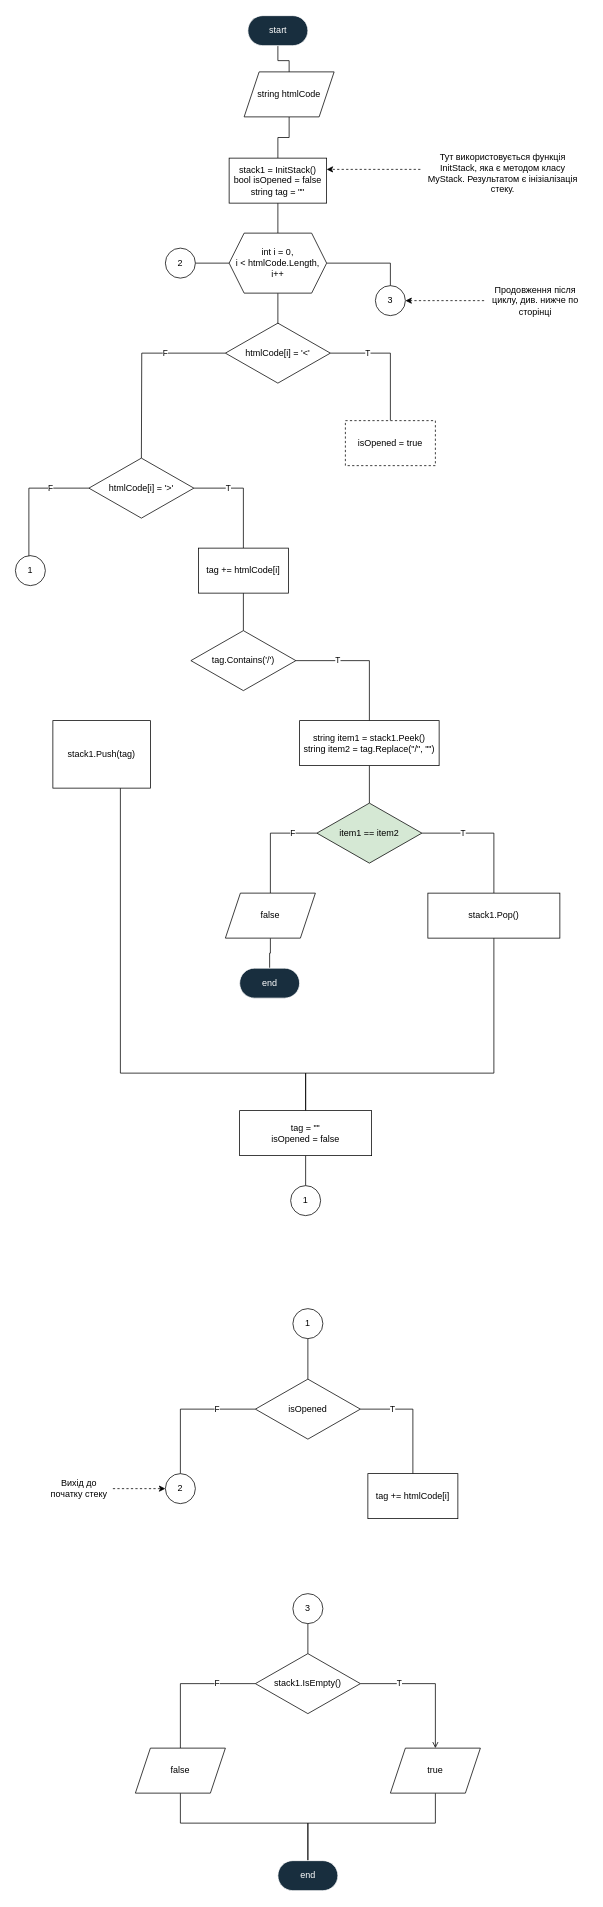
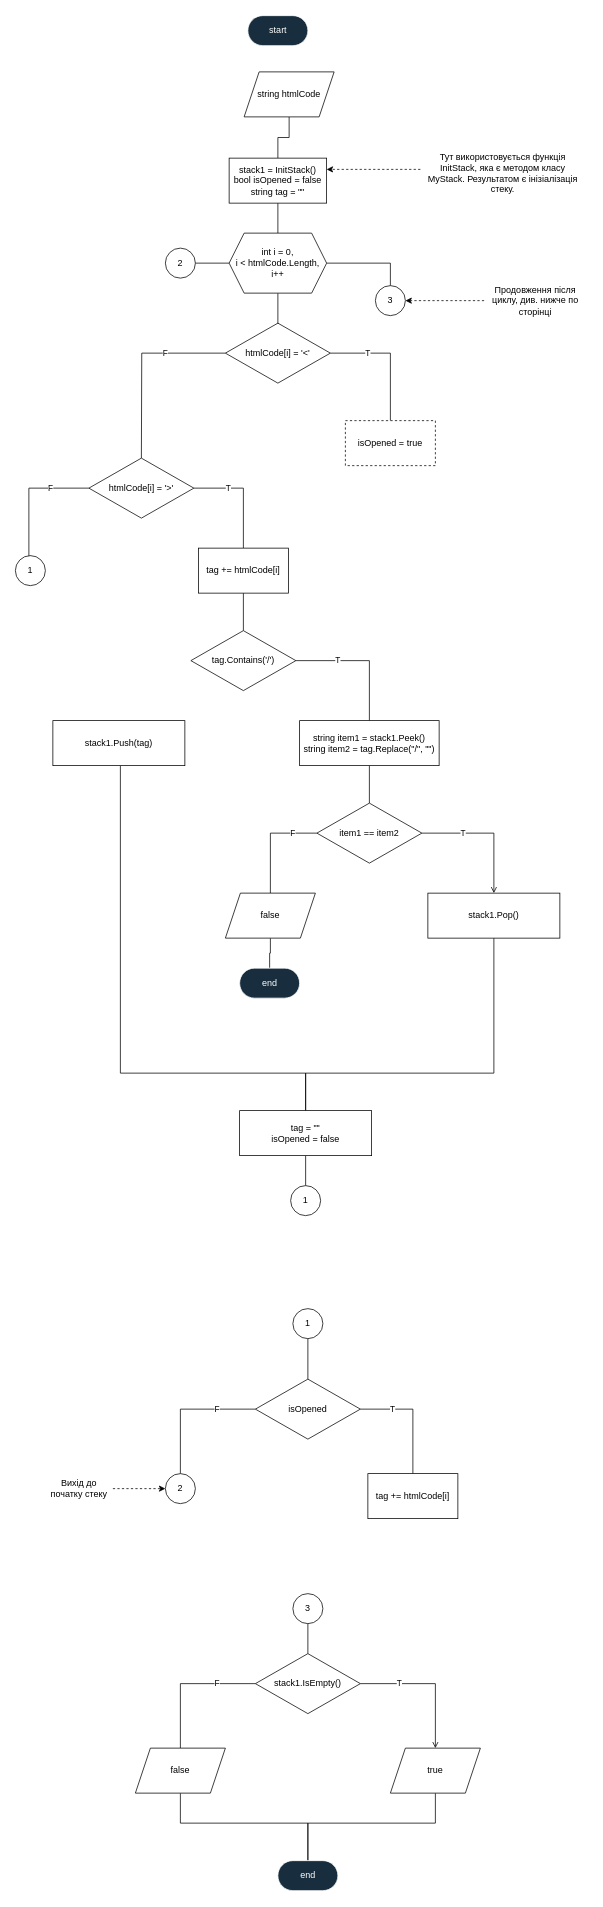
edge "start" -- "string htmlCode": removed
node "stack1.Push(tag)": size 98x68 -> 132x45
node "item1 == item2": fillcolor #d5e8d4 -> #ffffff
edge "item1 == item2" -- "stack1.Pop()": arrowhead none -> open
